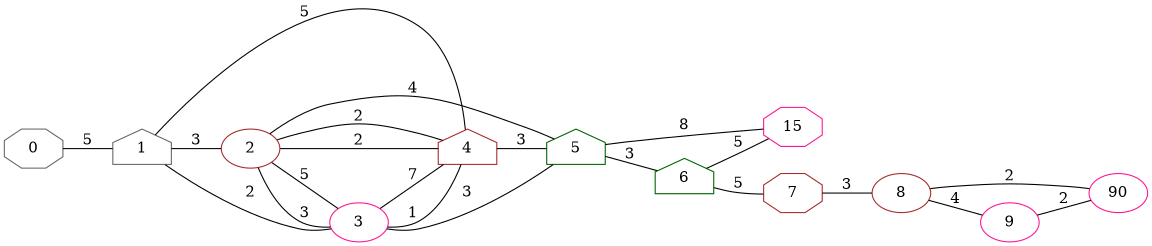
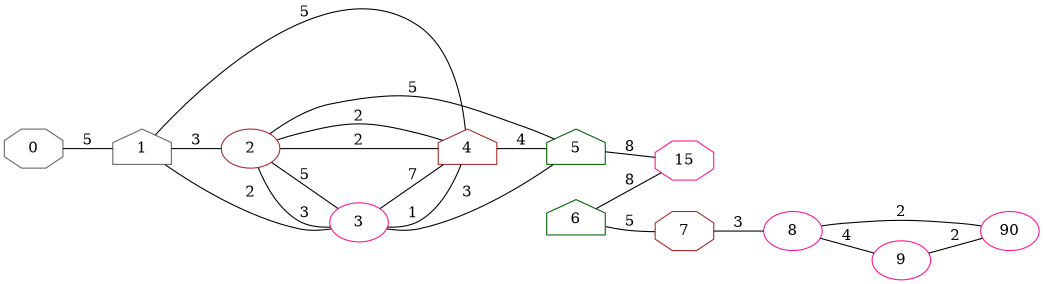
edge "2" -- "5": label "4" -> "5"
edge "4" -- "5": label "3" -> "4"
edge "15" -- "6": label "5" -> "8"
edge "5" -- "6": removed, label "3"
node "8": color brown -> deeppink
